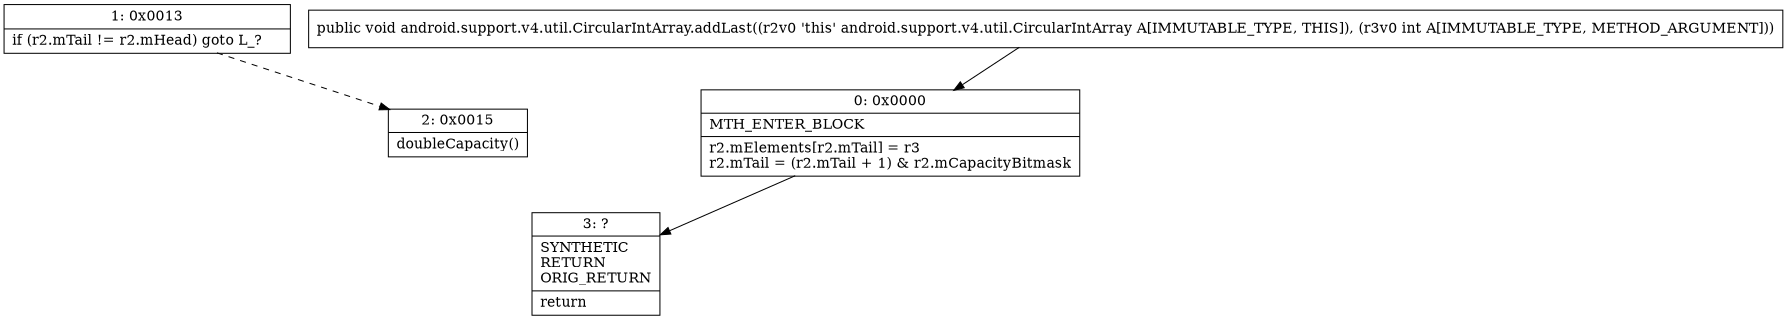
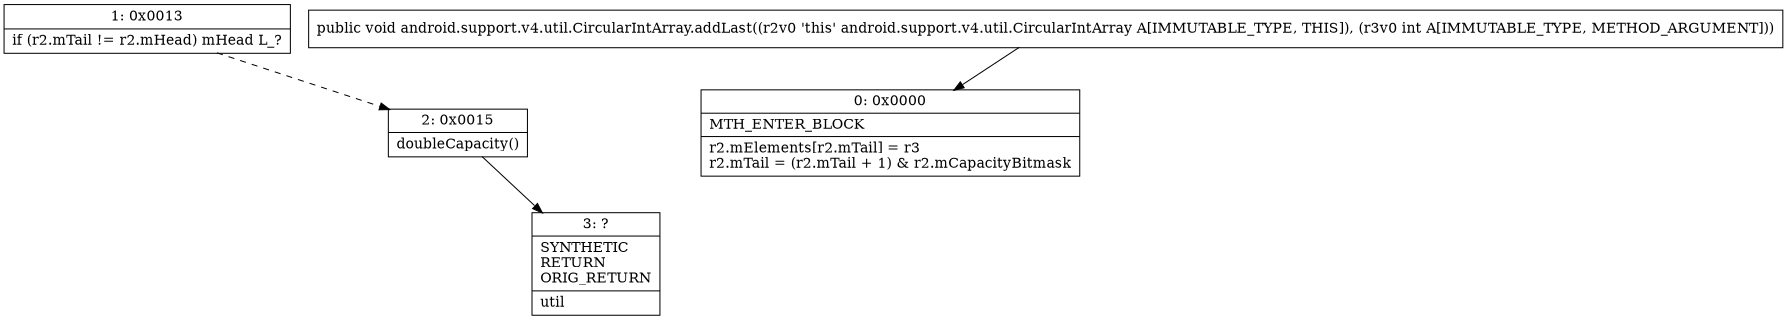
node "1: 0x0013": text "if (r2.mTail != r2.mHead) goto L_?" -> "if (r2.mTail != r2.mHead) mHead L_?"
edge "0: 0x0000" -> "3: ?": now "2: 0x0015" -> "3: ?"
node "3: ?": text "return" -> "util"
